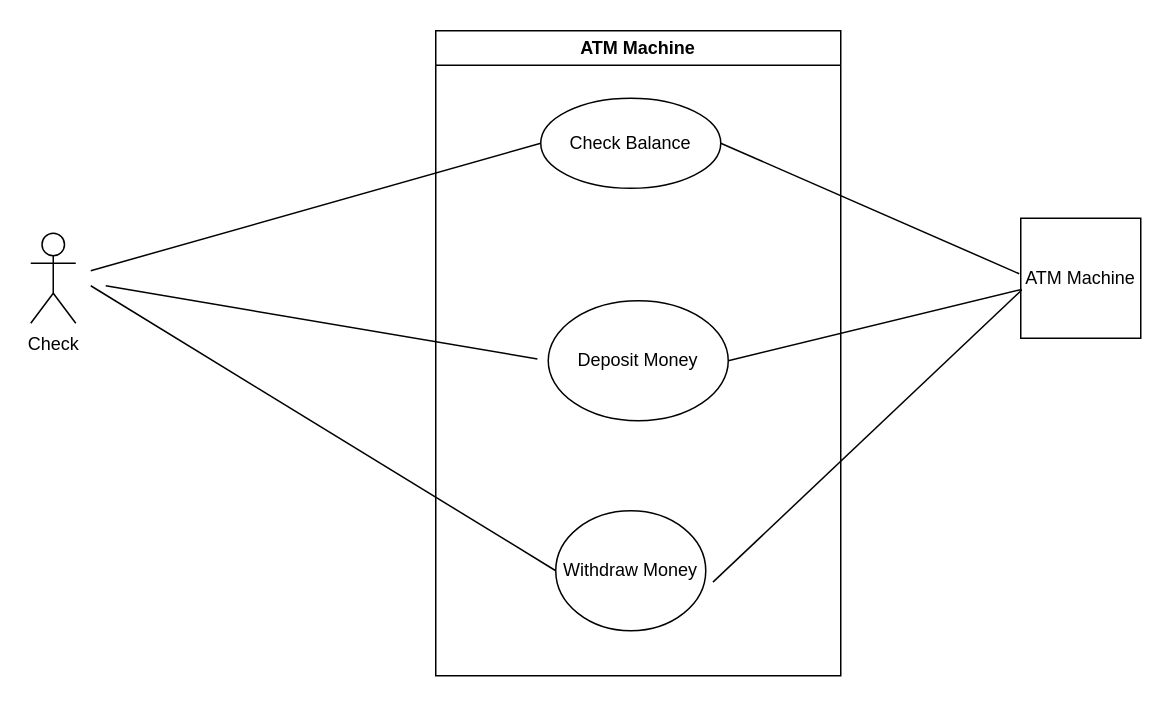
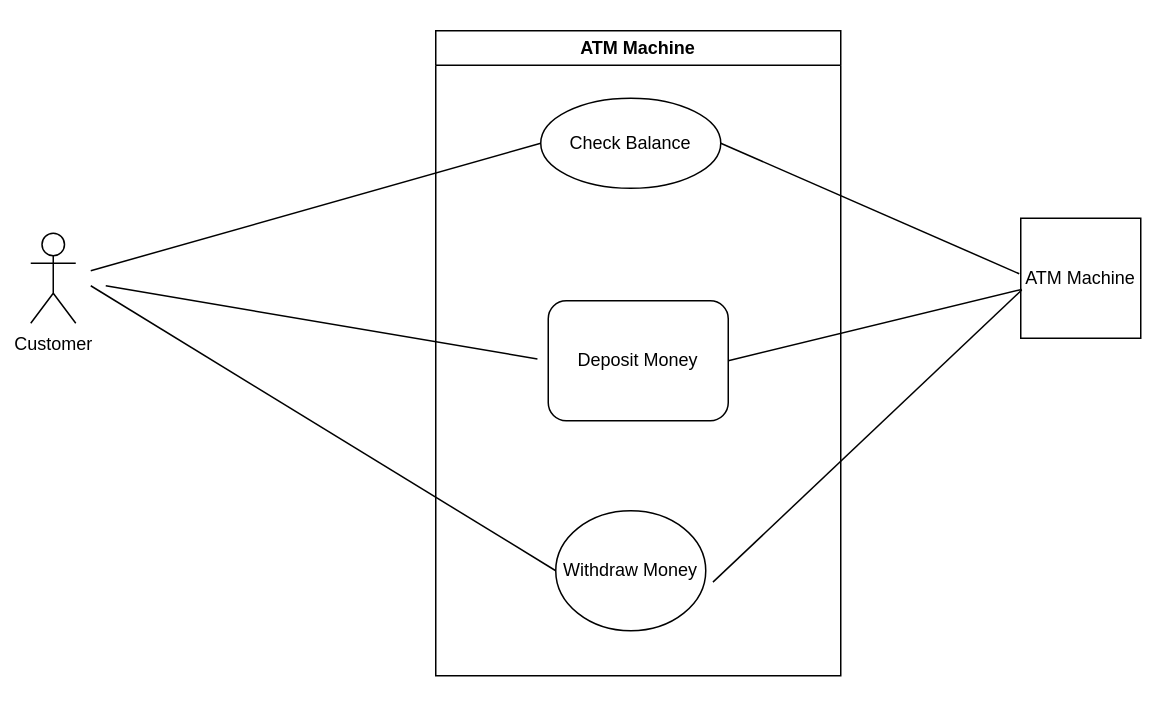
node "Check": label "Check" -> "Customer"
node "Deposit Money": shape ellipse -> rounded rectangle
